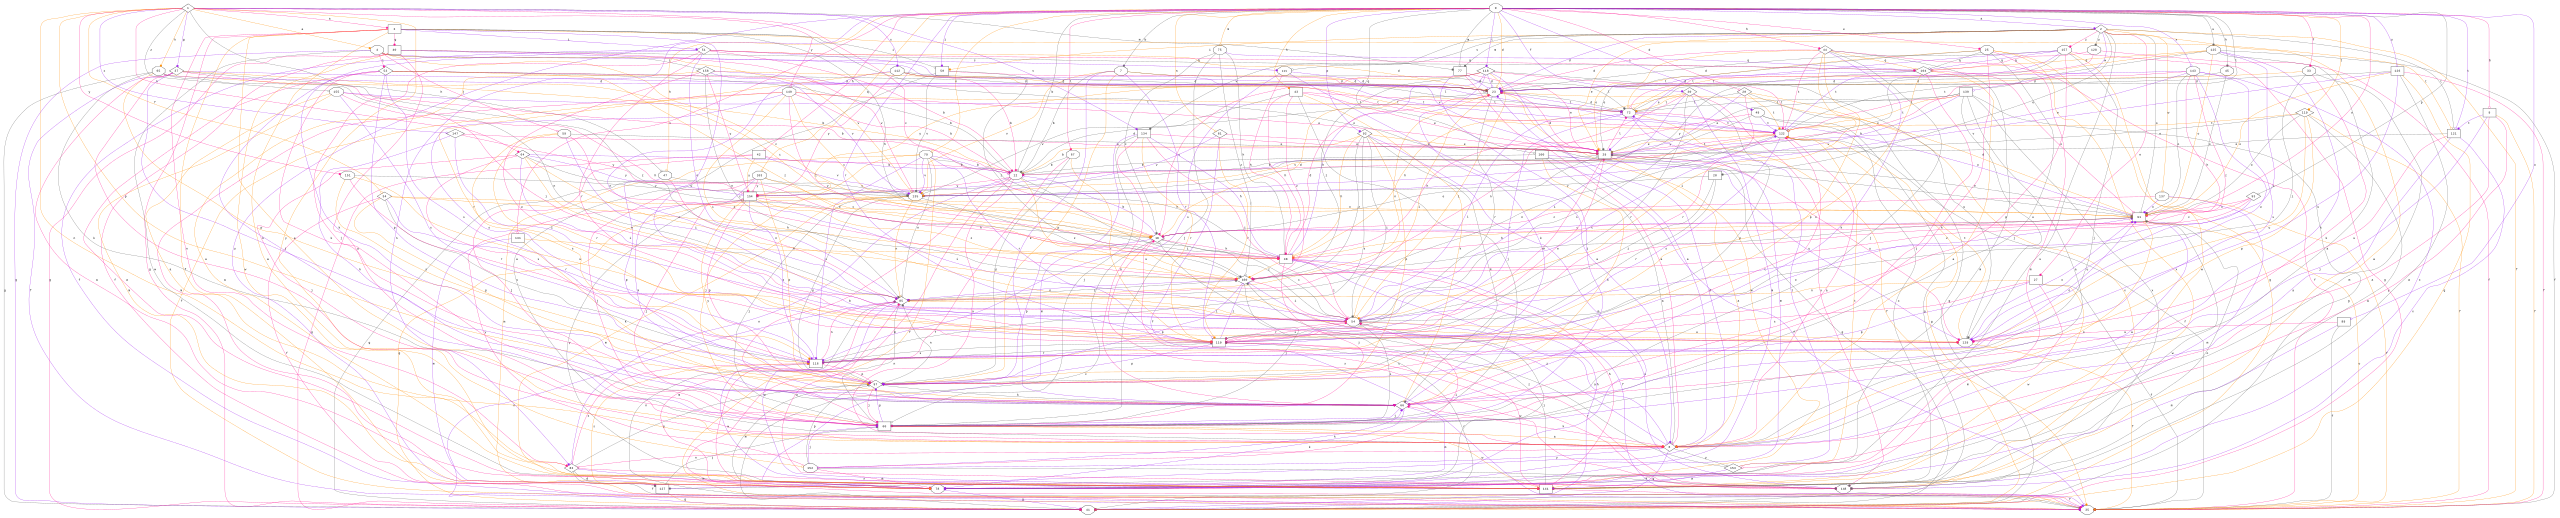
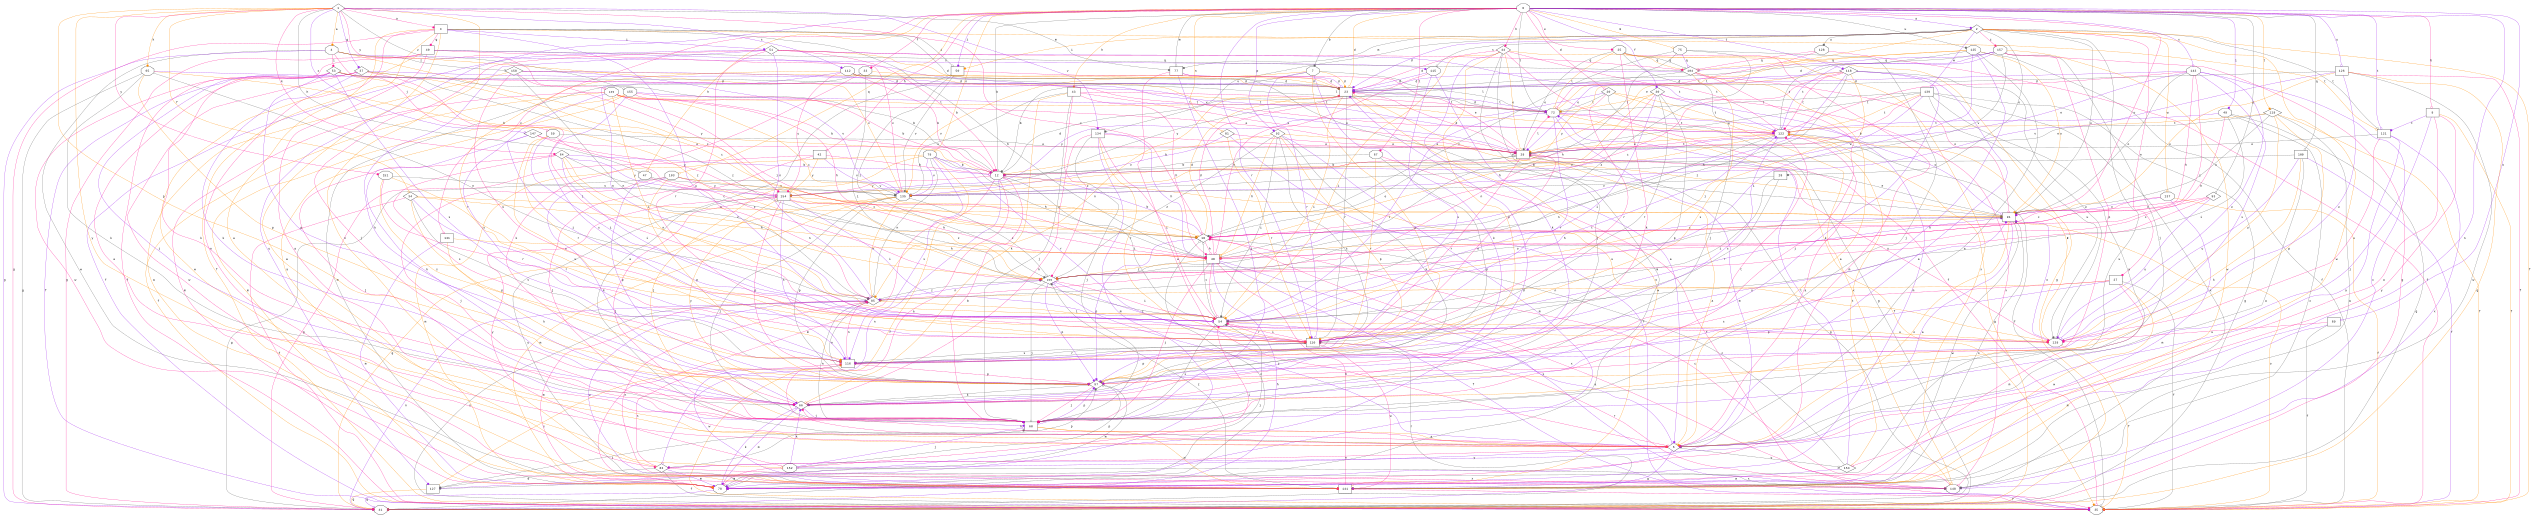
node "45": removed
node "23": shape octagon -> box
